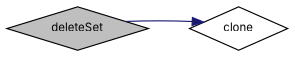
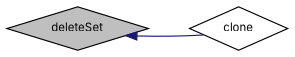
edge "deleteSet" -> "clone": reversed
